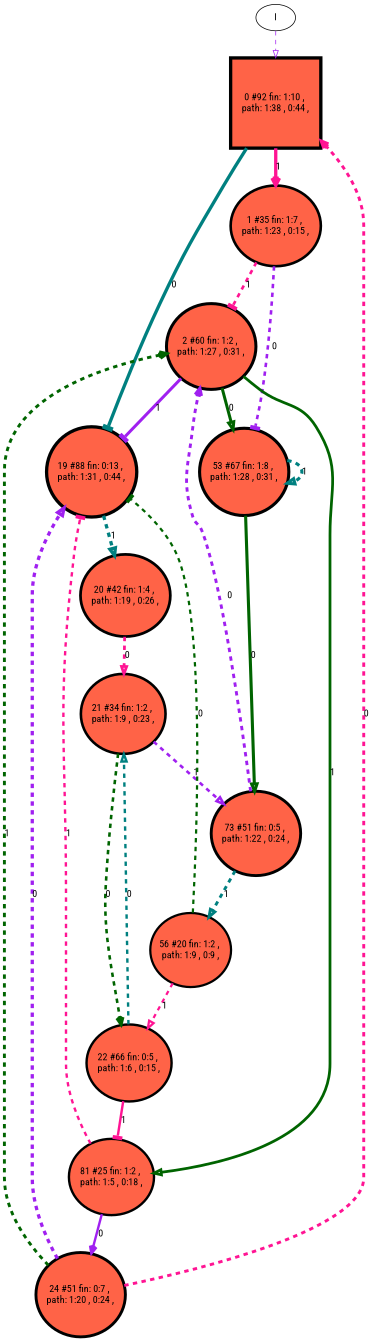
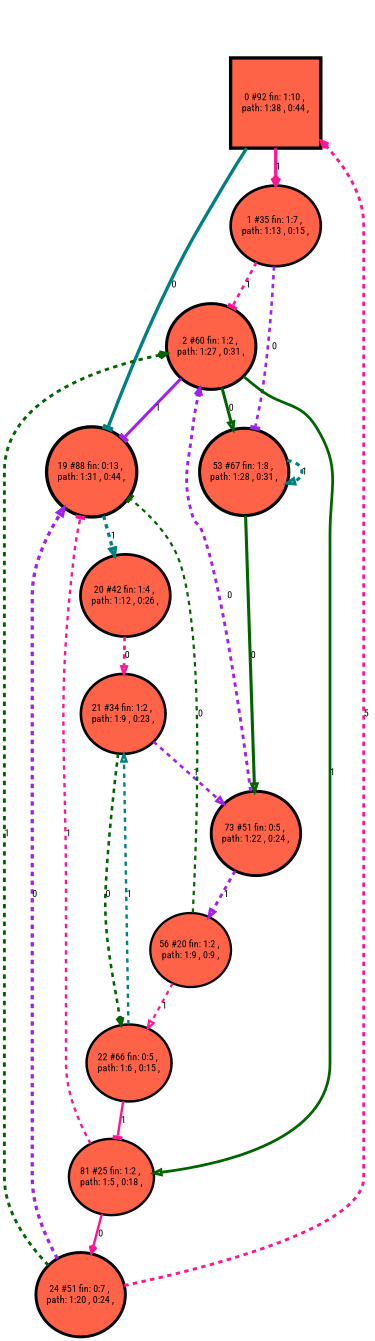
node "I": removed
node "1 #35 fin: 1:7 , path: 1:23 , 0:15 ,": label "1 #35 fin: 1:7 , path: 1:23 , 0:15 ," -> "1 #35 fin: 1:7 , path: 1:13 , 0:15 ,"
node "20 #42 fin: 1:4 , path: 1:19 , 0:26 ,": label "20 #42 fin: 1:4 , path: 1:19 , 0:26 ," -> "20 #42 fin: 1:4 , path: 1:12 , 0:26 ,"
edge "24 #51 fin: 0:7 , path: 1:20 , 0:24 ," -> "0 #92 fin: 1:10 , path: 1:38 , 0:44 ,": label "0 " -> "5 "
edge "73 #51 fin: 0:5 , path: 1:22 , 0:24 ," -> "56 #20 fin: 1:2 , path: 1:9 , 0:9 ,": color teal -> purple
edge "22 #66 fin: 0:5 , path: 1:6 , 0:15 ," -> "21 #34 fin: 1:2 , path: 1:9 , 0:23 ,": label "0 " -> "1 "
edge "81 #25 fin: 1:2 , path: 1:5 , 0:18 ," -> "24 #51 fin: 0:7 , path: 1:20 , 0:24 ,": color purple -> deeppink
